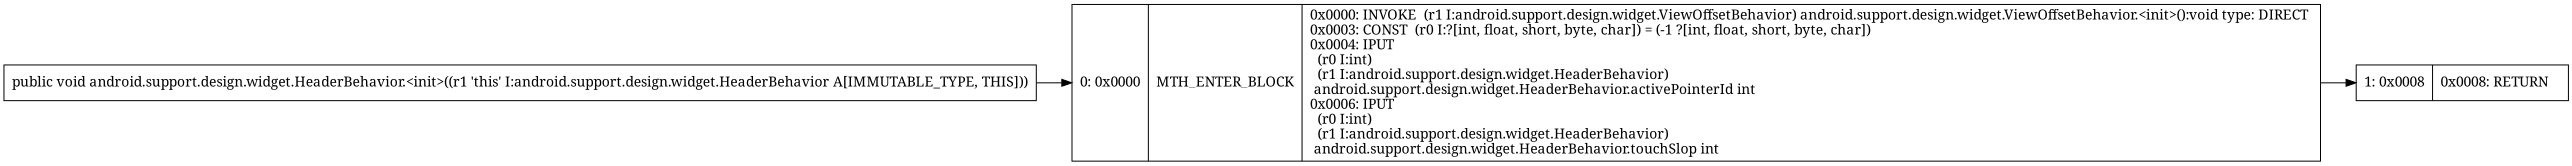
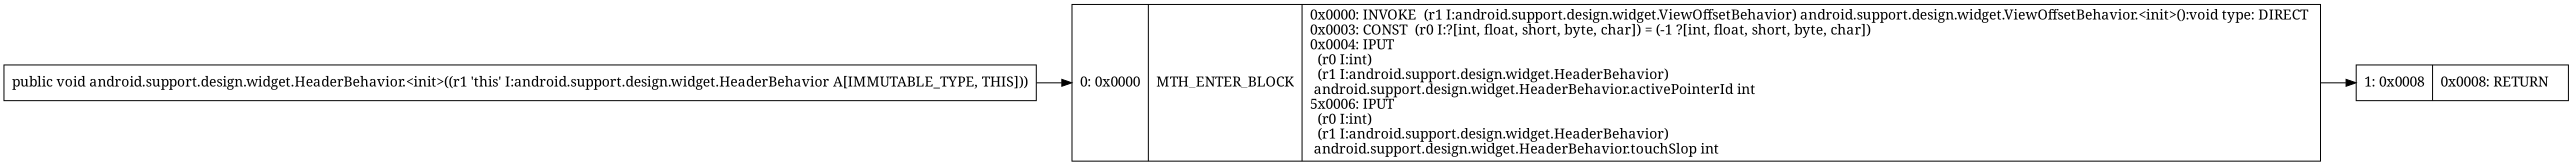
node "0: 0x0000": text "0x0006: IPUT" -> "5x0006: IPUT"
